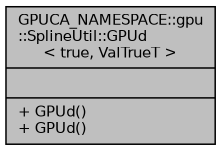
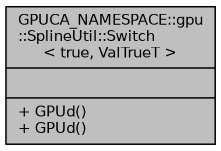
node "GPUCA_NAMESPACE::gpu": text "::SplineUtil::GPUd" -> "::SplineUtil::Switch"
